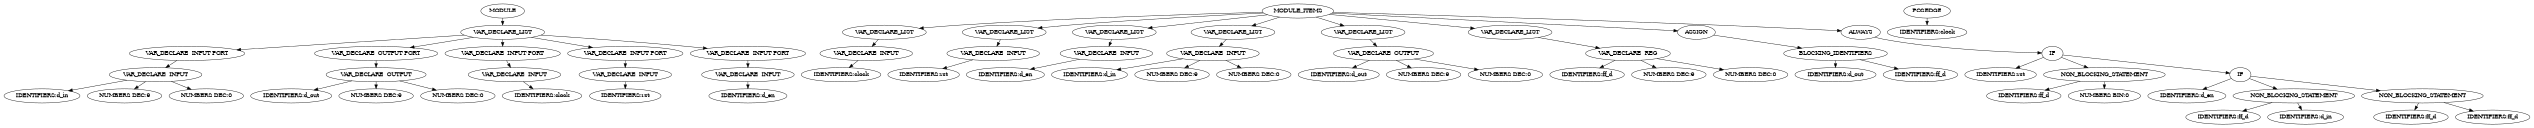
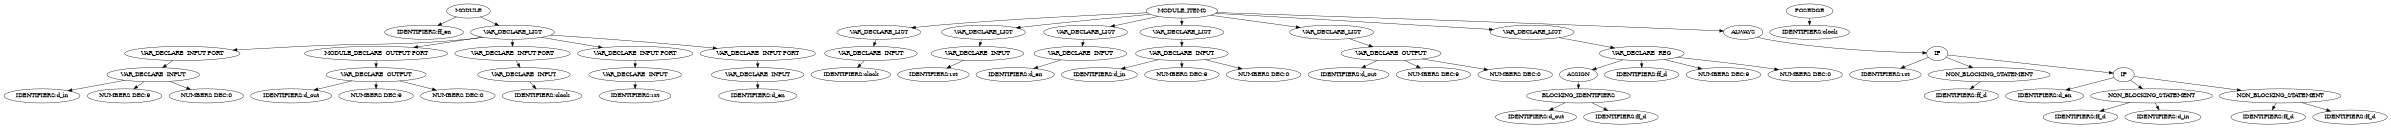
edge "MODULE_ITEMS" -> "ASSIGN": now "VAR_DECLARE  REG" -> "ASSIGN"
node "IDENTIFIERS:ff_en": added
node "VAR_DECLARE  OUTPUT PORT": label "VAR_DECLARE  OUTPUT PORT" -> "MODULE_DECLARE  OUTPUT PORT"
node "NUMBERS BIN:0": removed
